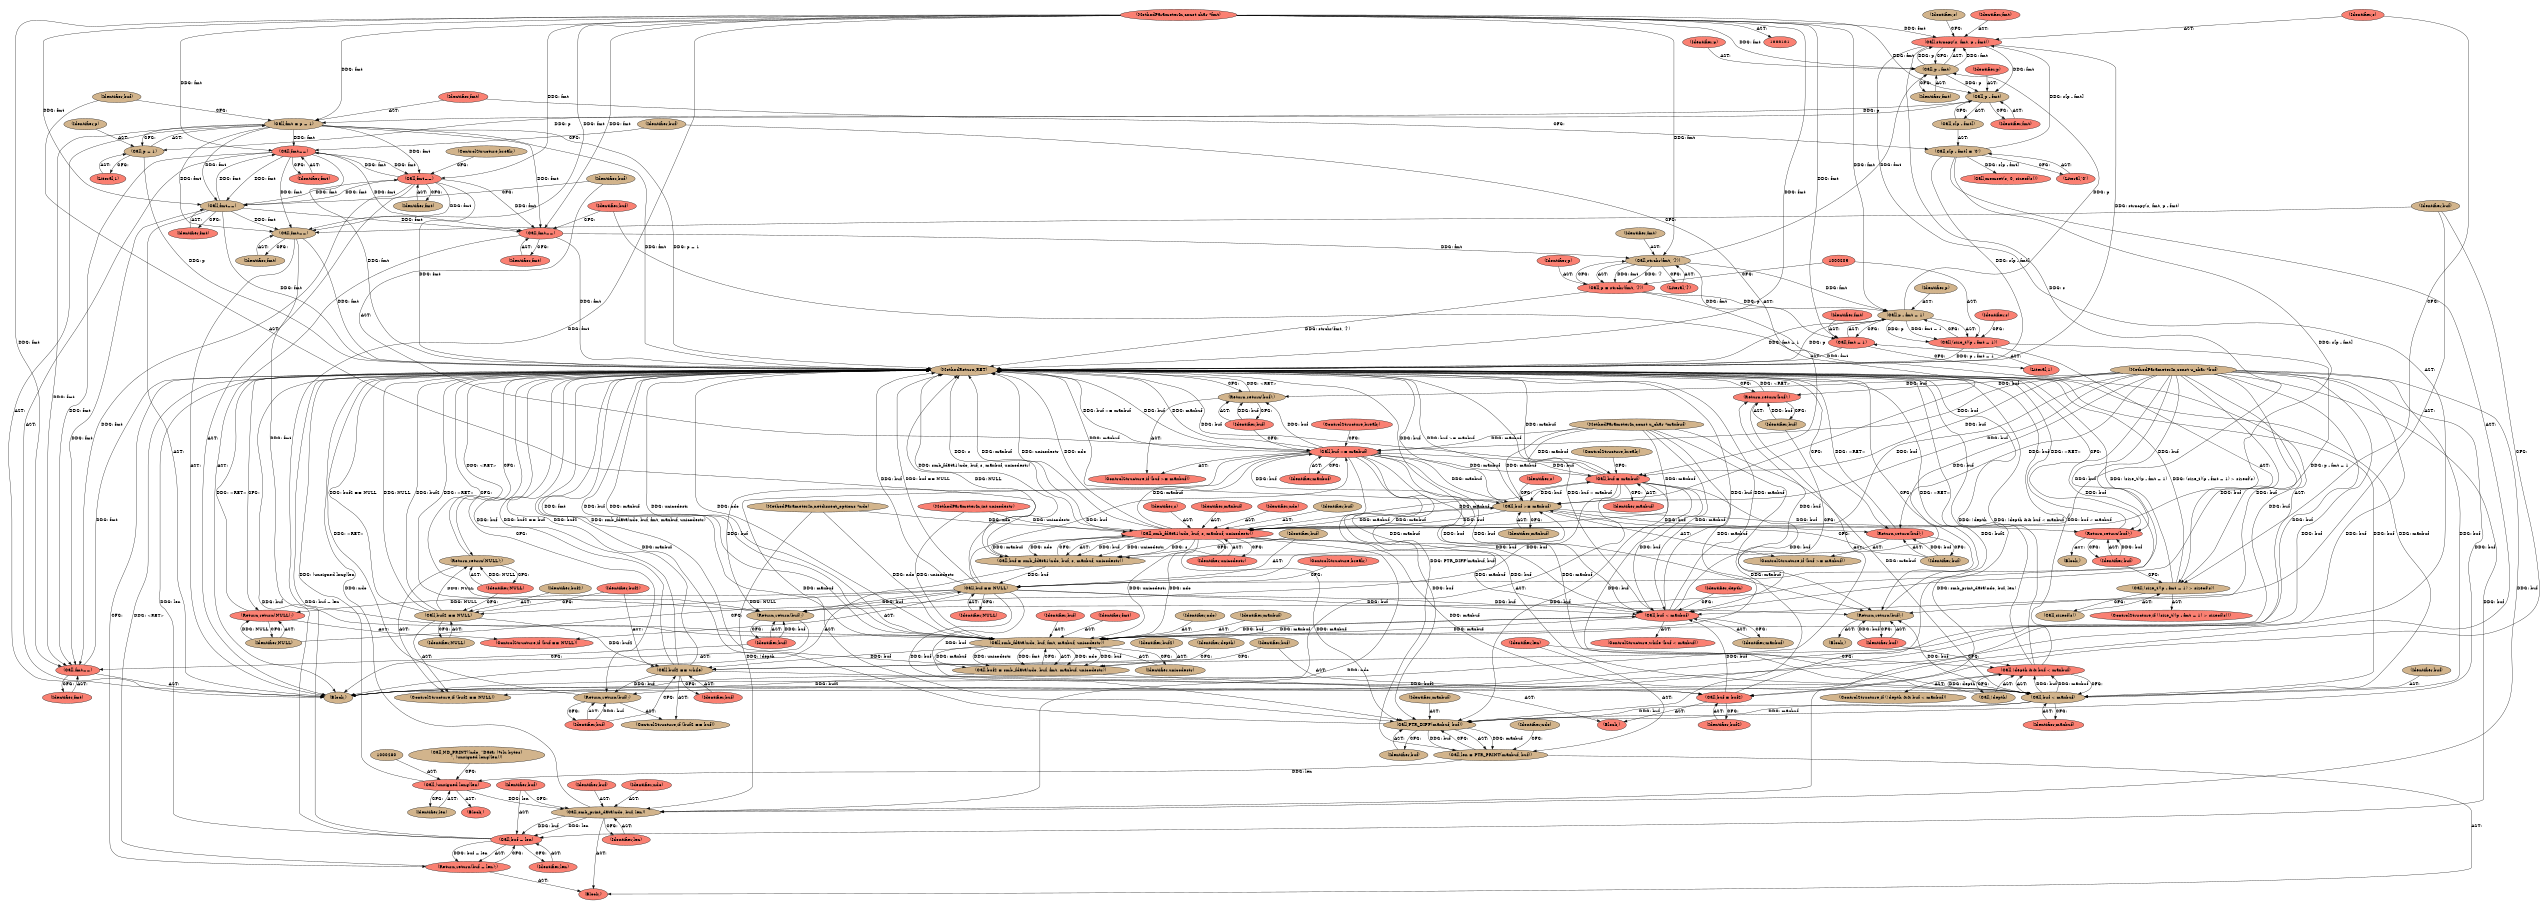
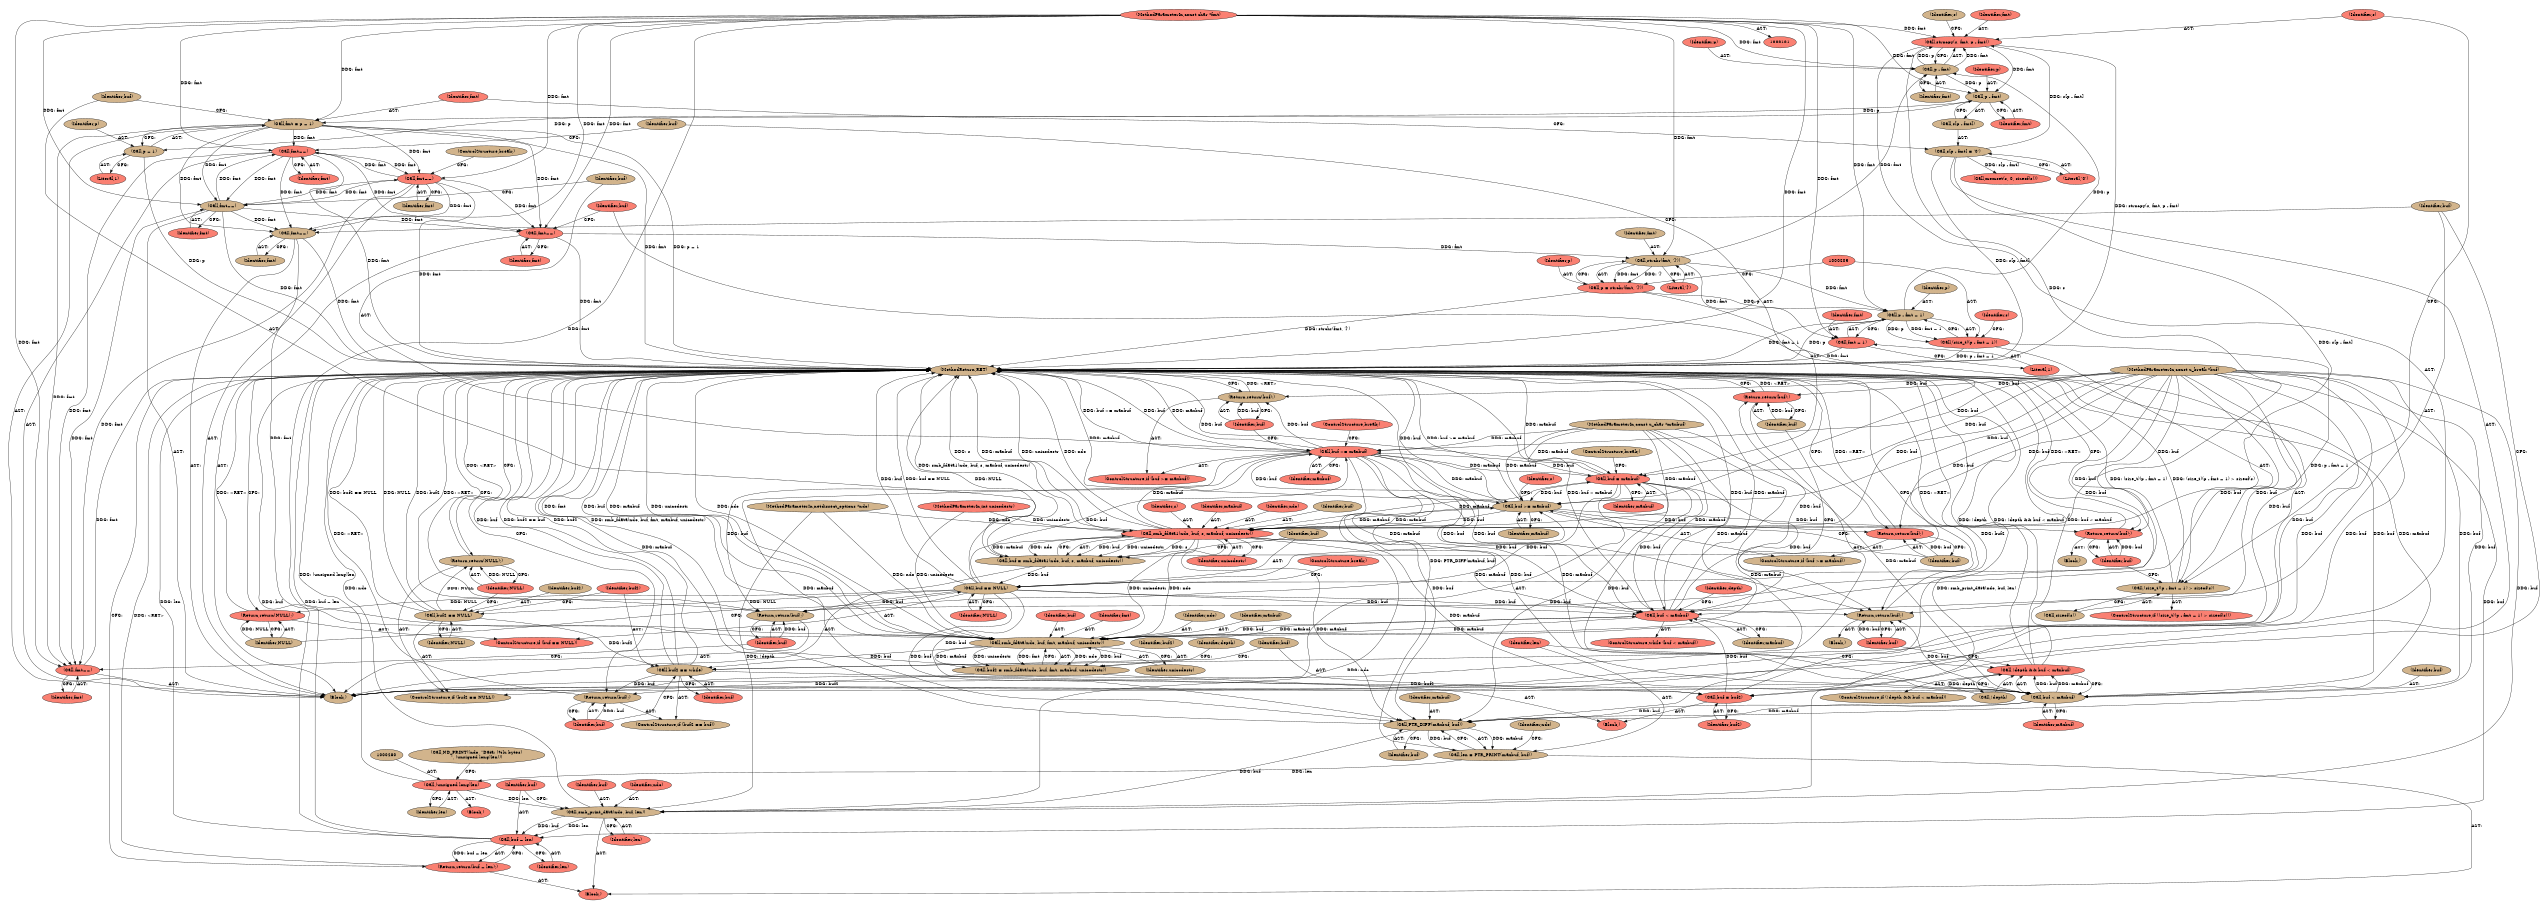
node "(MethodParameterIn,const u_char *buf)": label "(MethodParameterIn,const u_char *buf)" -> "(MethodParameterIn,const u_break *buf)"
edge "(Call,PTR_DIFF(maxbuf, buf))" -> "(Call,smb_print_data(ndo, buf, len))": added, label "DDG: buf"
